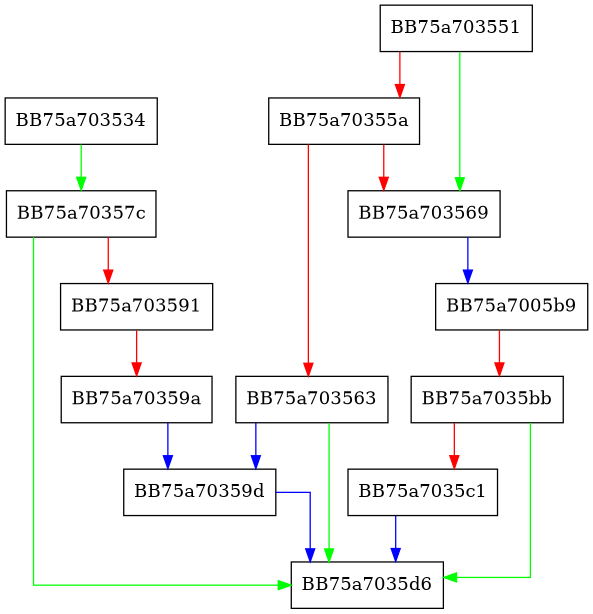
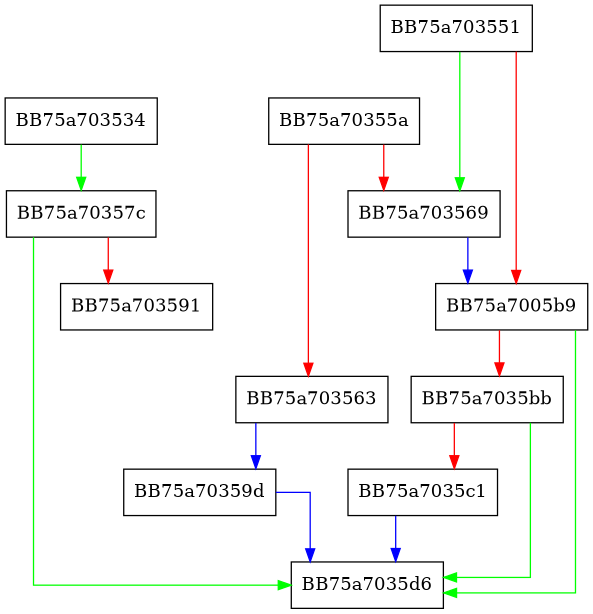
edge "BB75a703551" -> "BB75a70355a": now "BB75a703551" -> "BB75a7005b9"
node "BB75a70359a": removed
edge "BB75a703563" -> "BB75a7035d6": now "BB75a7005b9" -> "BB75a7035d6"
